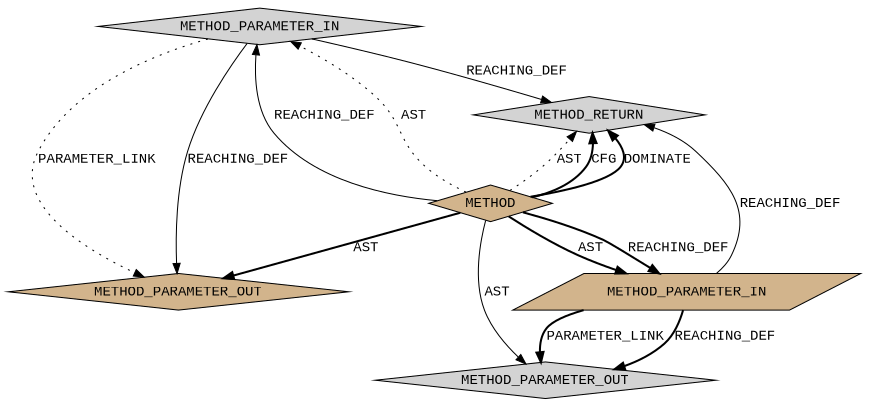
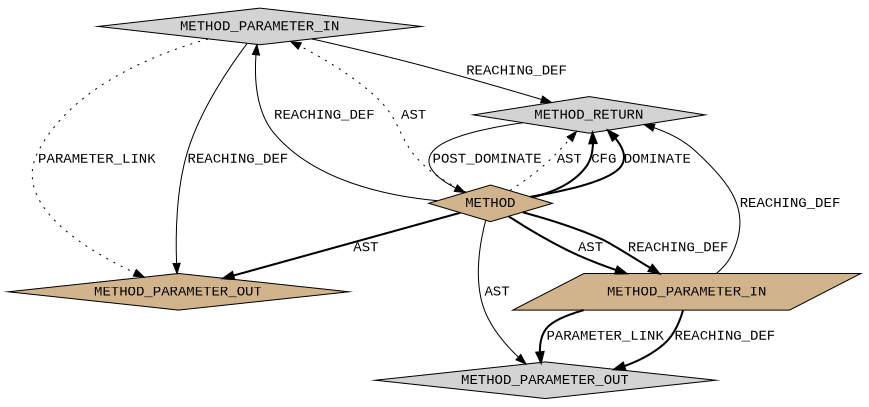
edge "METHOD_RETURN" -> "METHOD": added, label "POST_DOMINATE"
